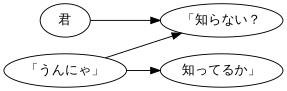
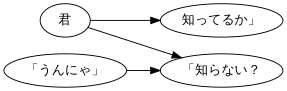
edge "「うんにゃ」" -> "知ってるか」": now "君" -> "知ってるか」"
